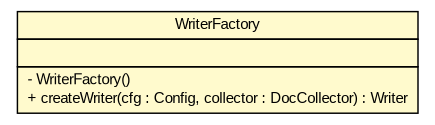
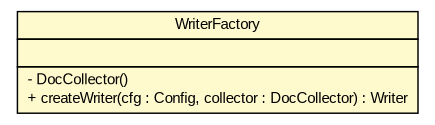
node "WriterFactory": text "- WriterFactory()" -> "- DocCollector()"
